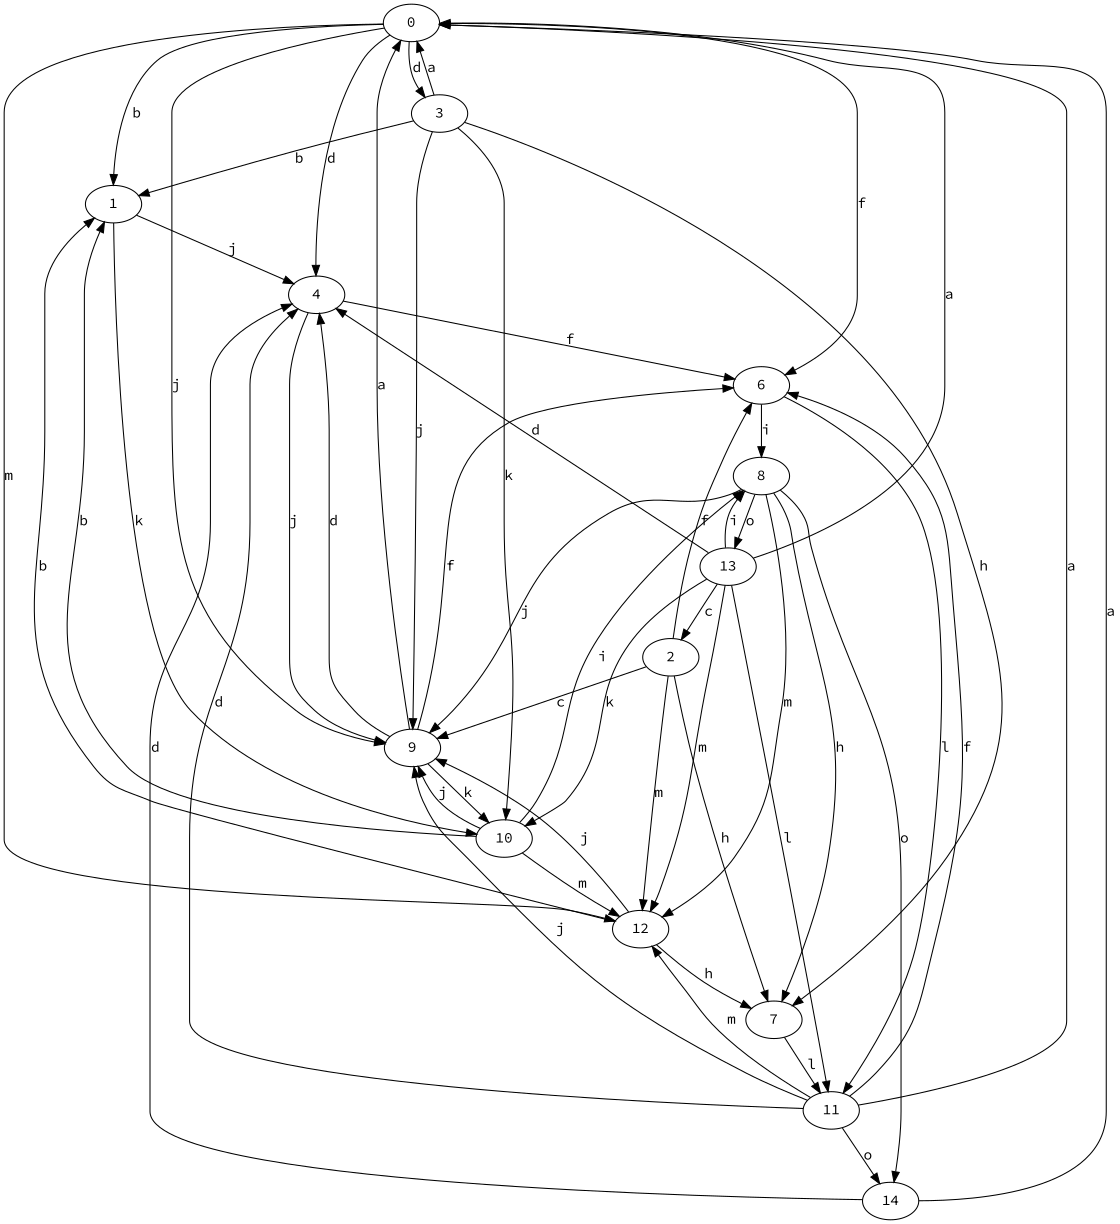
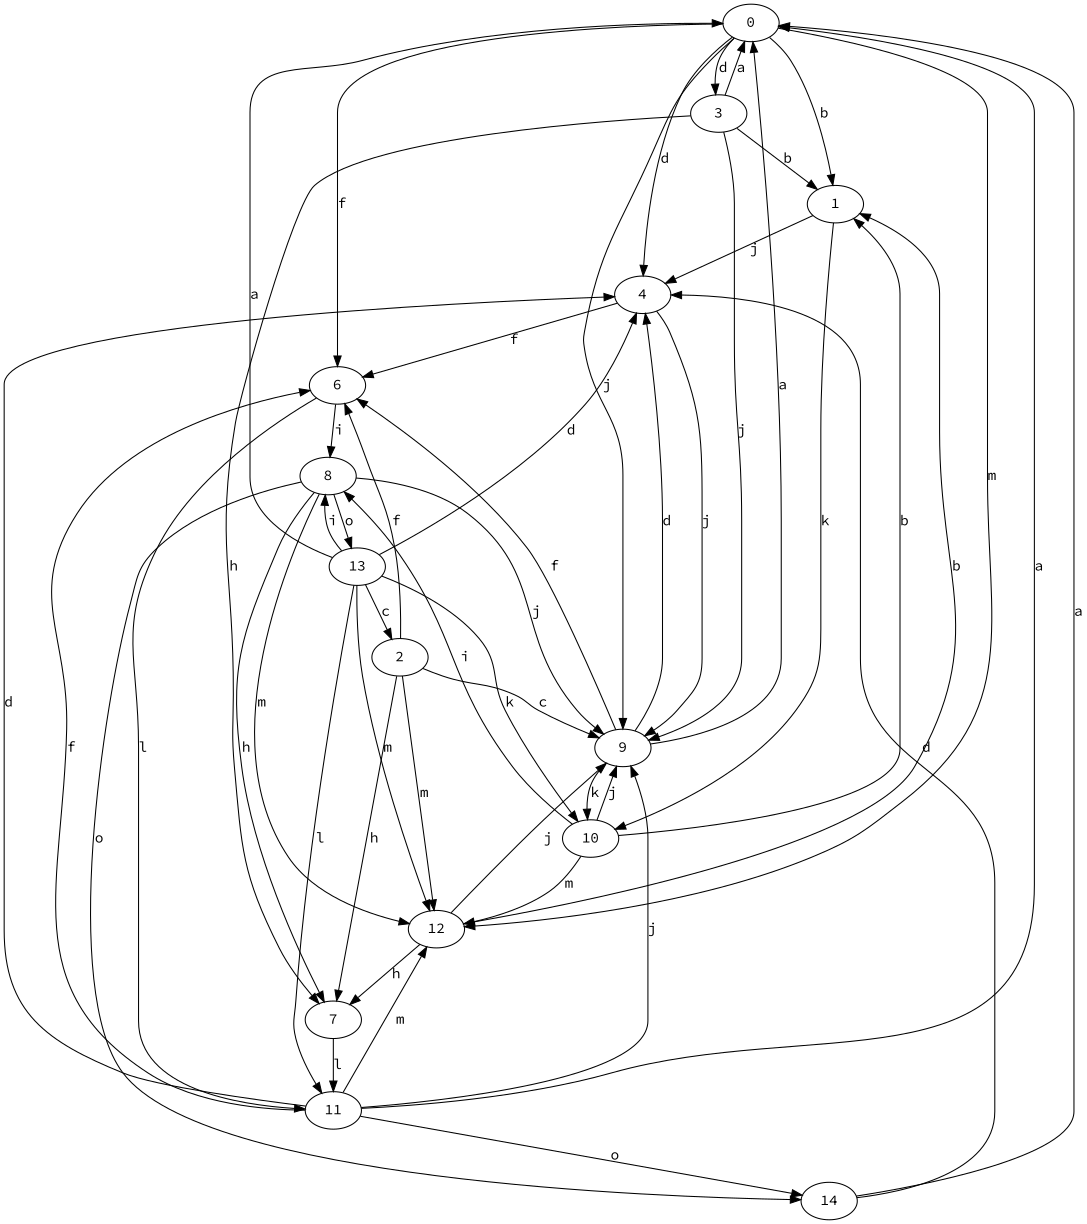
edge "3" -> "10": removed, label "k"
